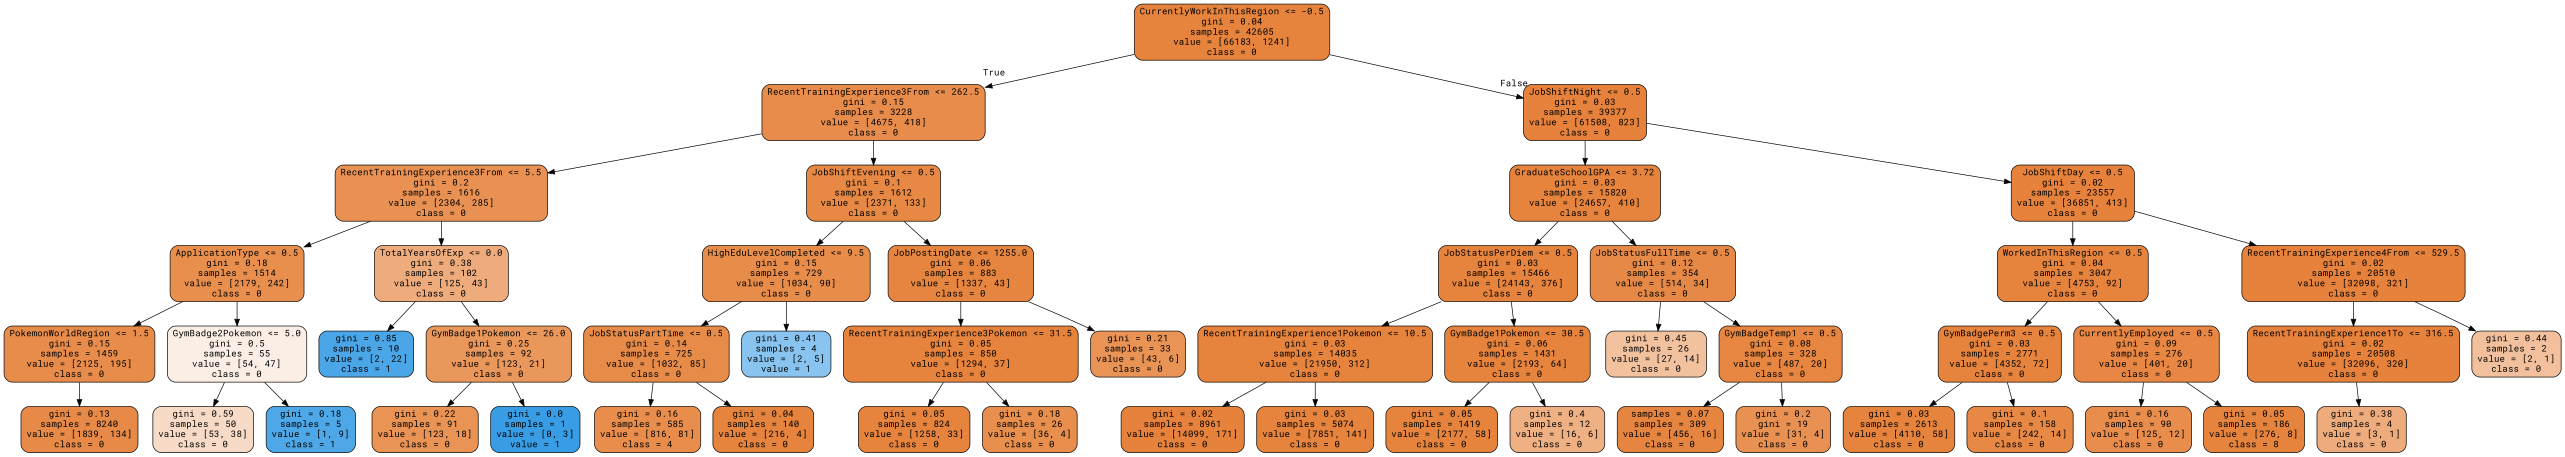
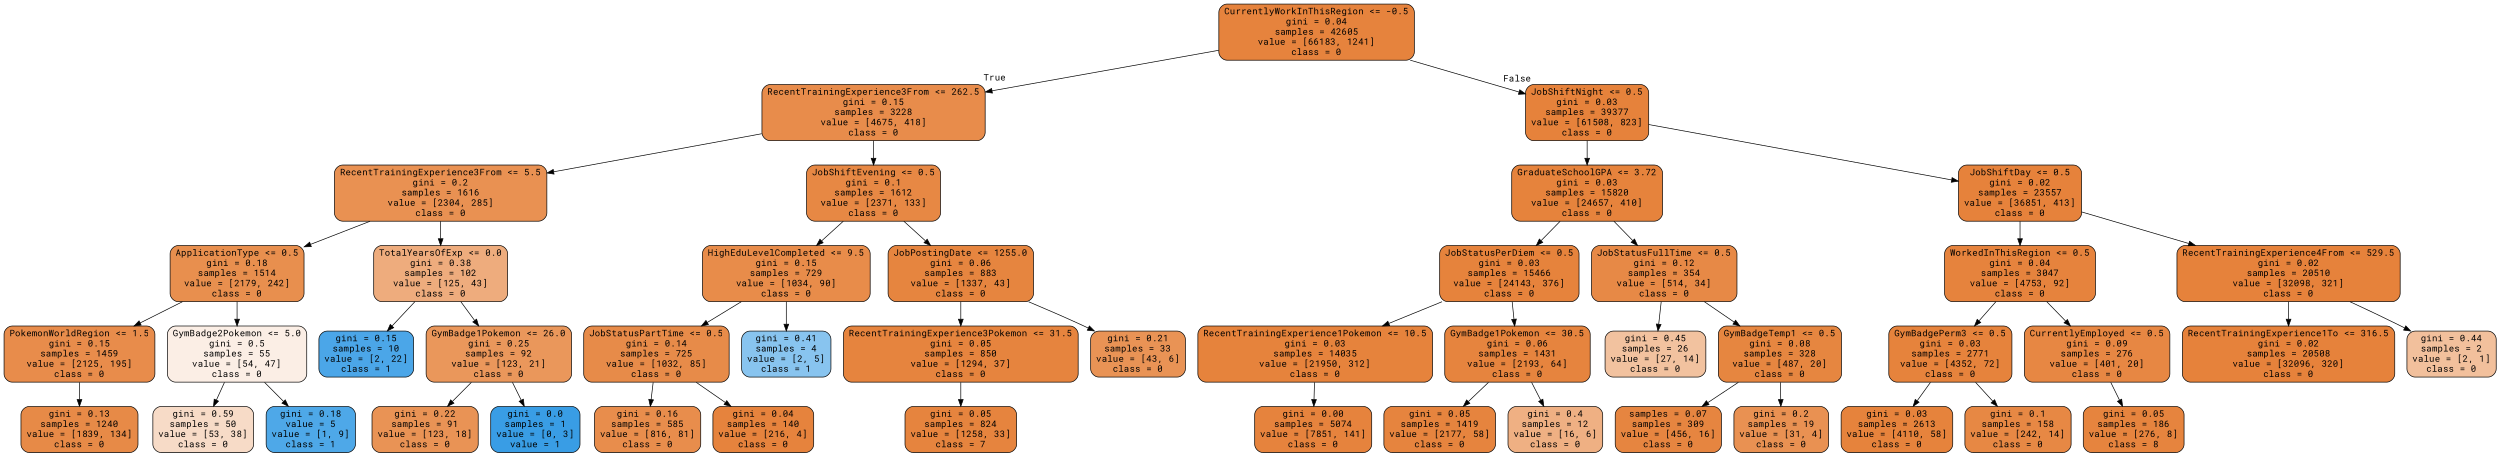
node "gini = 0.85 samples = 10 value = [2, 22] class = 1": label "gini = 0.85 samples = 10 value = [2, 22] class = 1" -> "gini = 0.15 samples = 10 value = [2, 22] class = 1"
node "gini = 0.41 samples = 4 value = [2, 5] value = 1": label "gini = 0.41 samples = 4 value = [2, 5] value = 1" -> "gini = 0.41 samples = 4 value = [2, 5] class = 1"
node "gini = 0.13 samples = 8240 value = [1839, 134] class = 0": label "gini = 0.13 samples = 8240 value = [1839, 134] class = 0" -> "gini = 0.13 samples = 1240 value = [1839, 134] class = 0"
node "gini = 0.18 samples = 5 value = [1, 9] class = 1": label "gini = 0.18 samples = 5 value = [1, 9] class = 1" -> "gini = 0.18 value = 5 value = [1, 9] class = 1"
node "gini = 0.16 samples = 585 value = [816, 81] class = 4": label "gini = 0.16 samples = 585 value = [816, 81] class = 4" -> "gini = 0.16 samples = 585 value = [816, 81] class = 0"
node "gini = 0.05 samples = 824 value = [1258, 33] class = 0": label "gini = 0.05 samples = 824 value = [1258, 33] class = 0" -> "gini = 0.05 samples = 824 value = [1258, 33] class = 7"
node "gini = 0.18 samples = 26 value = [36, 4] class = 0": removed
node "gini = 0.02 samples = 8961 value = [14099, 171] class = 0": removed
node "gini = 0.03 samples = 5074 value = [7851, 141] class = 0": label "gini = 0.03 samples = 5074 value = [7851, 141] class = 0" -> "gini = 0.00 samples = 5074 value = [7851, 141] class = 0"
node "gini = 0.2 gini = 19 value = [31, 4] class = 0": label "gini = 0.2 gini = 19 value = [31, 4] class = 0" -> "gini = 0.2 samples = 19 value = [31, 4] class = 0"
node "gini = 0.16 samples = 90 value = [125, 12] class = 0": removed
node "gini = 0.38 samples = 4 value = [3, 1] class = 0": removed
